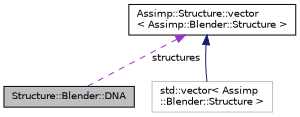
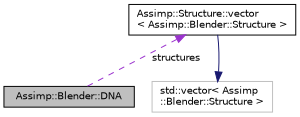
edge "std::vector< Assimp ::Blender::Structure >" -> "Assimp::Structure::vector < Assimp::Blender::Structure >": reversed
node "Structure::Blender::DNA": label "Structure::Blender::DNA" -> "Assimp::Blender::DNA"
